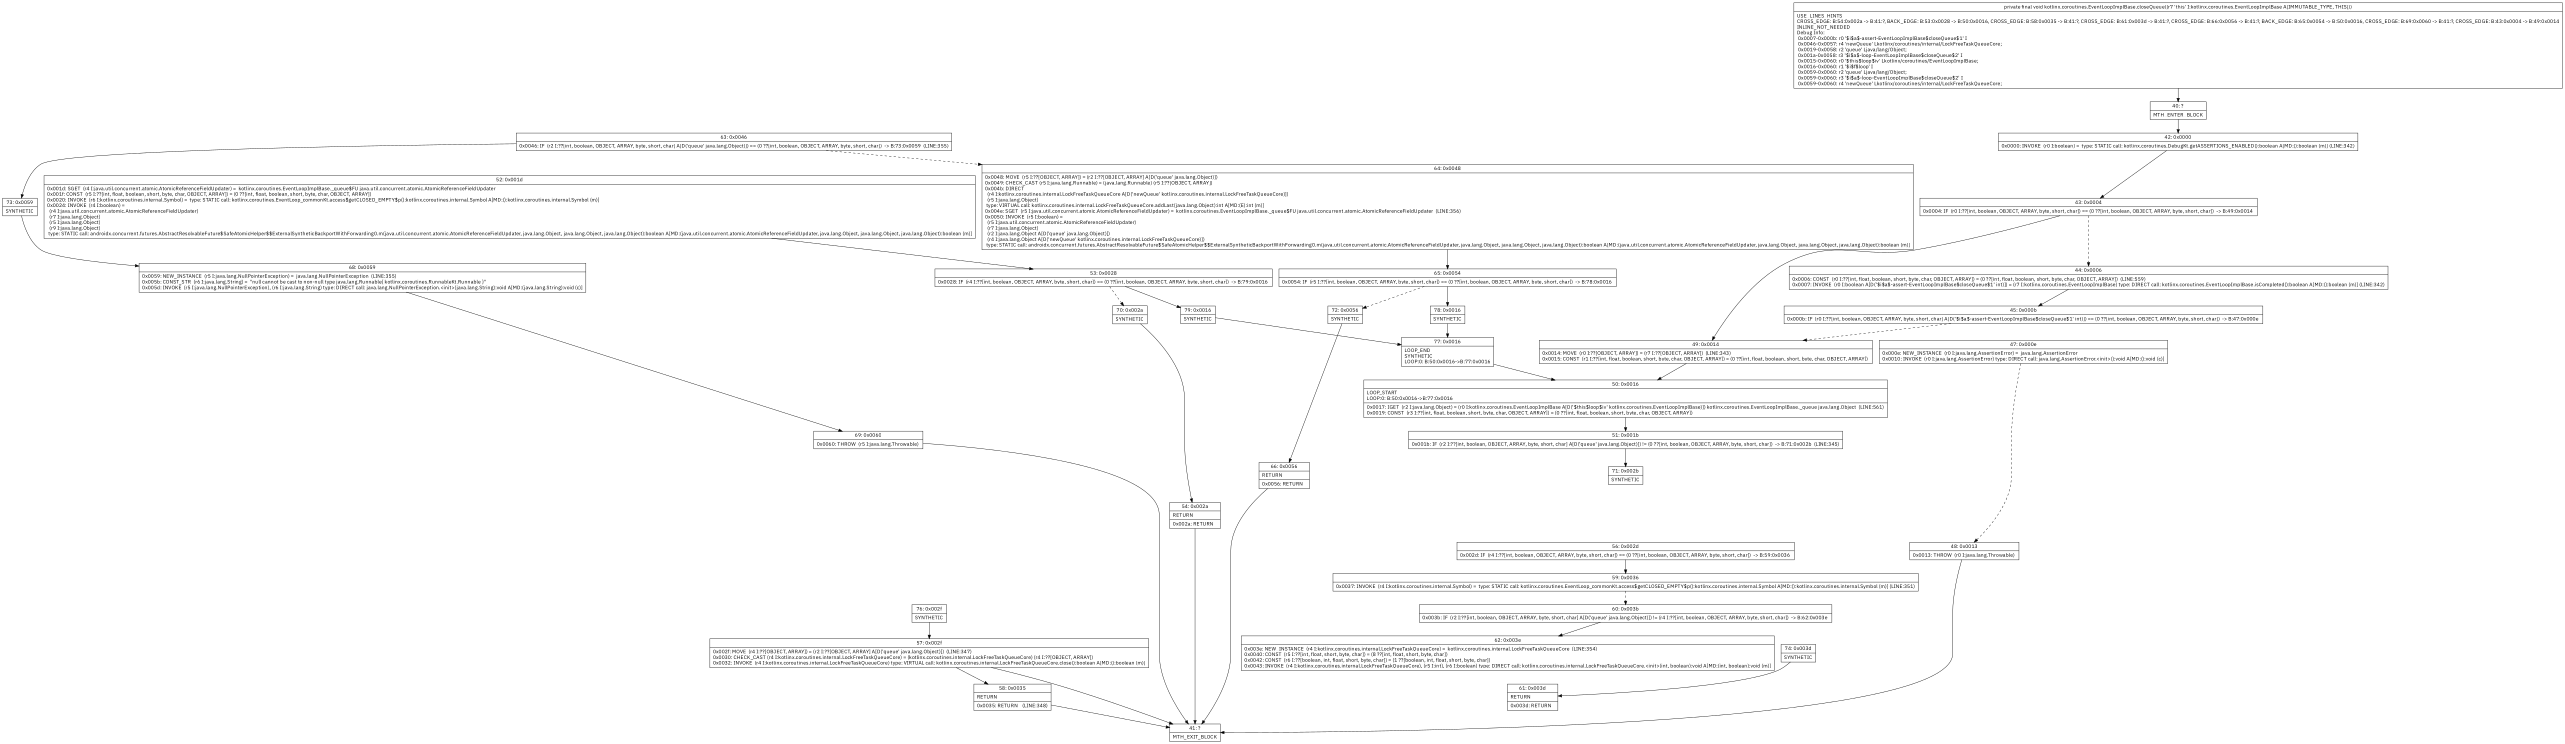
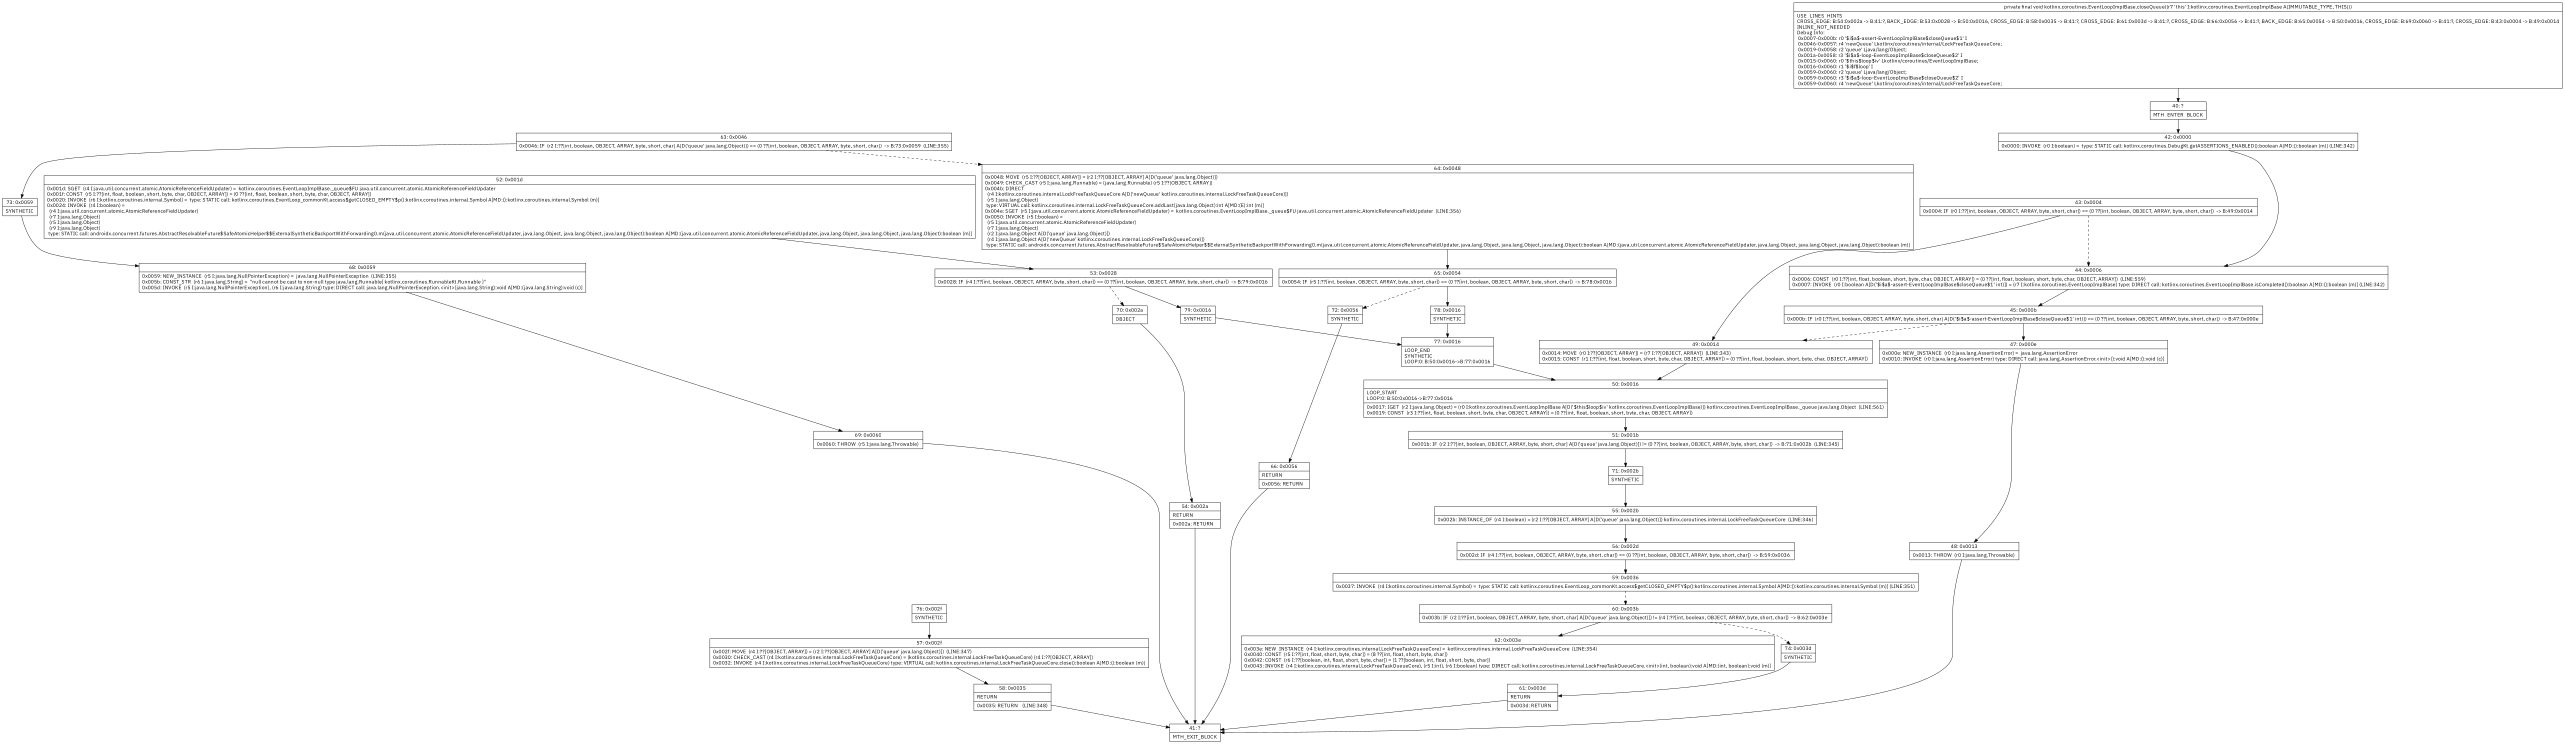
edge "42: 0x0000" -> "43: 0x0004": now "42: 0x0000" -> "44: 0x0006"
node "70: 0x002a": text "SYNTHETIC" -> "OBJECT"
edge "45: 0x000b" -> "47: 0x000e": added
edge "47: 0x000e" -> "48: 0x0013": style dashed -> solid
node "55: 0x002b": added
edge "60: 0x003b" -> "74: 0x003d": added
edge "57: 0x002f" -> "41: ?": now "61: 0x003d" -> "41: ?"
